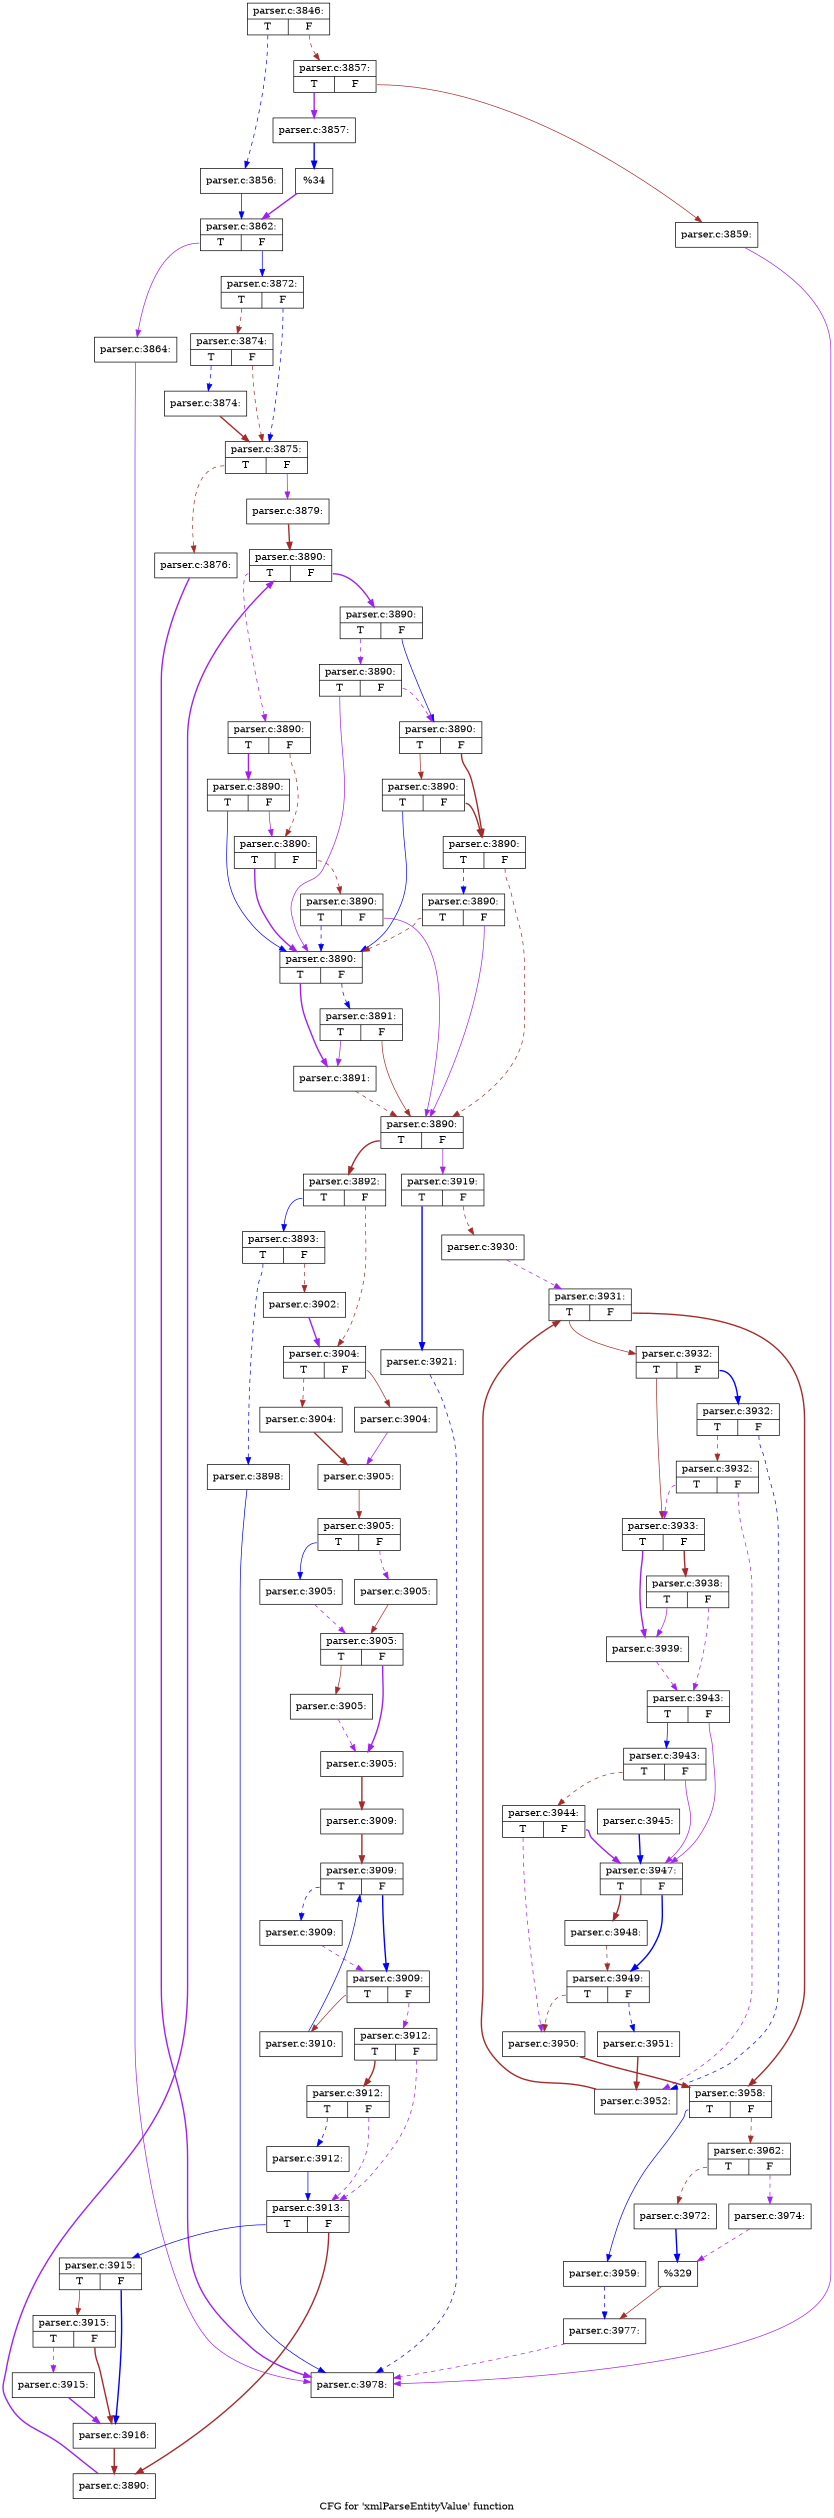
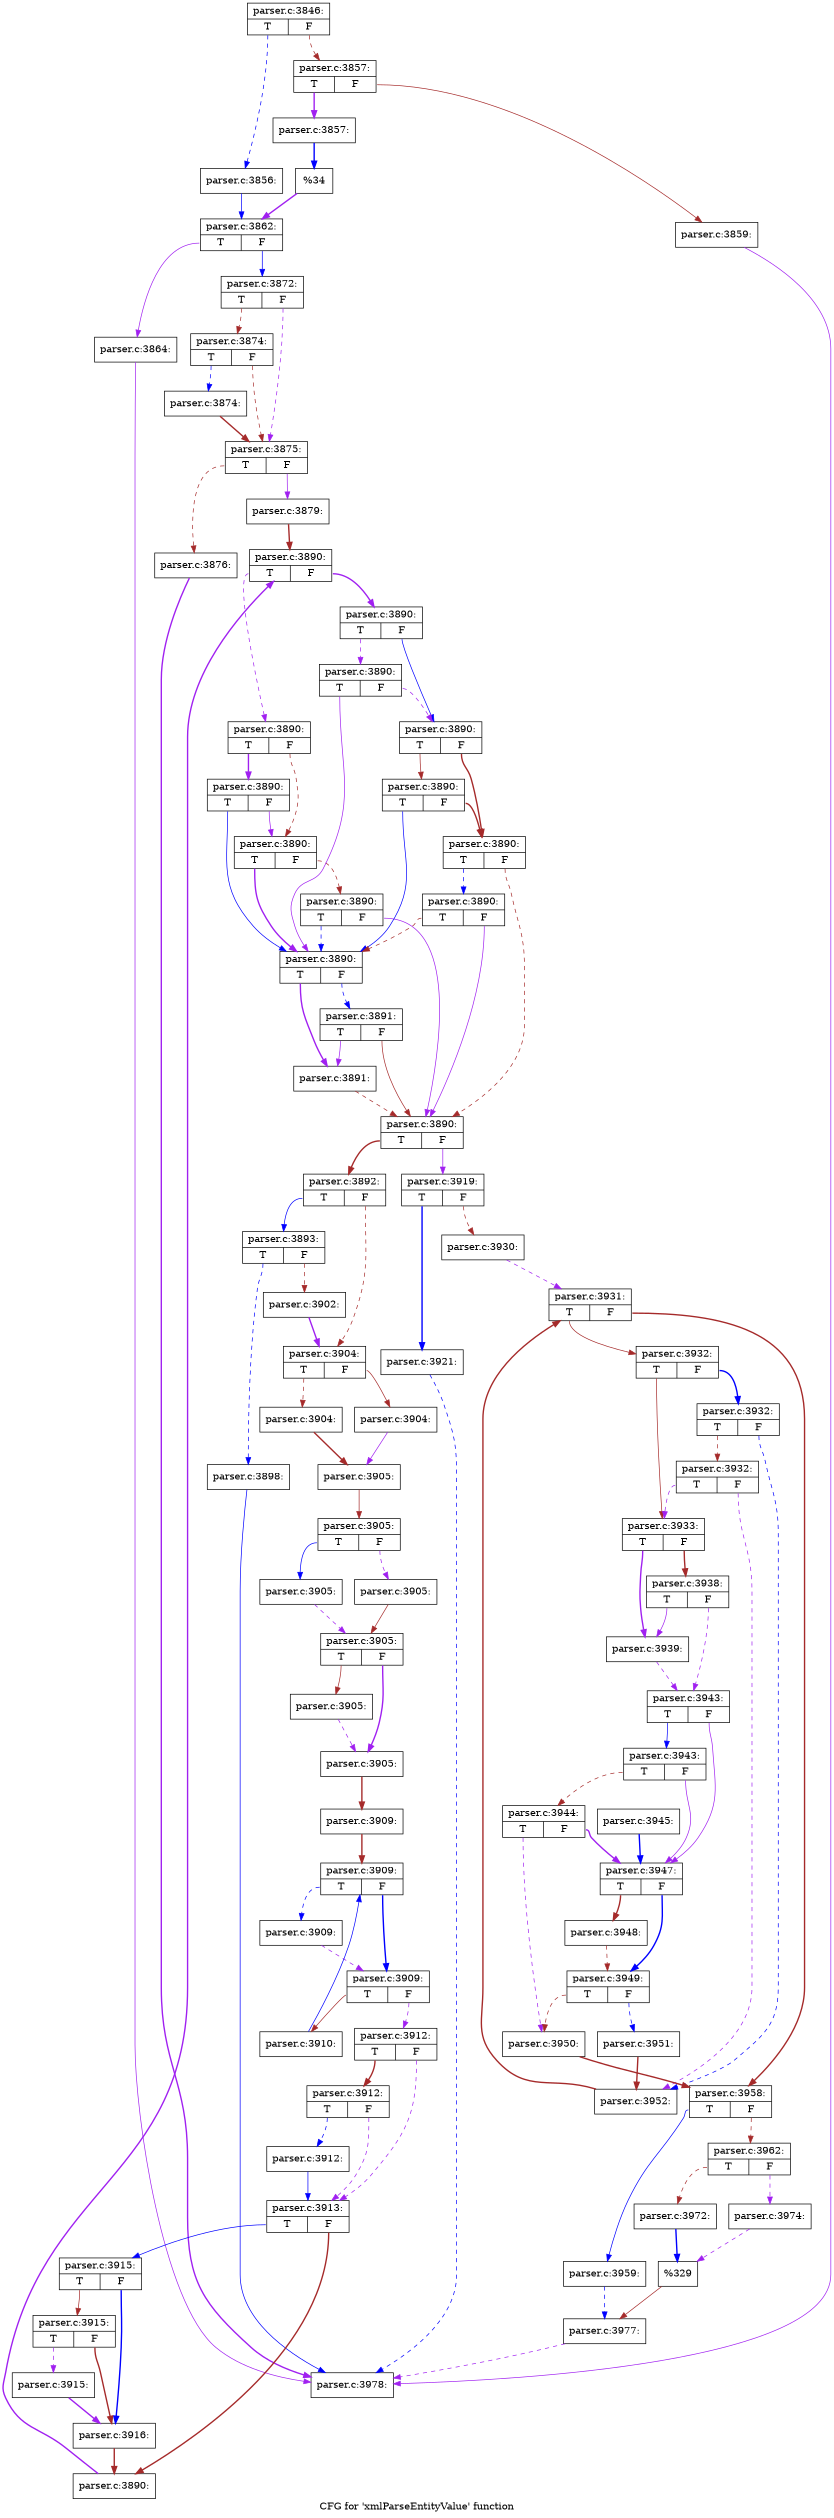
edge "parser.c:3872:" -> "parser.c:3875:": color blue -> purple
